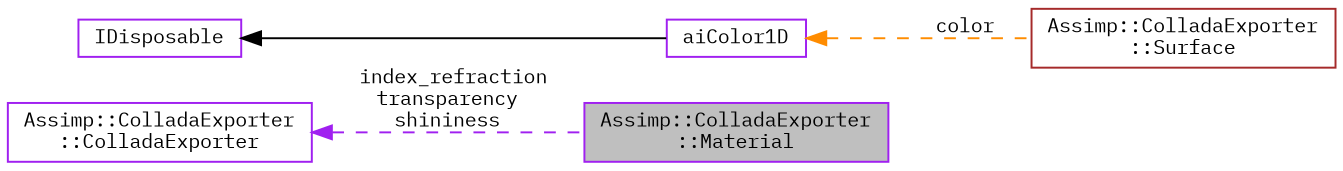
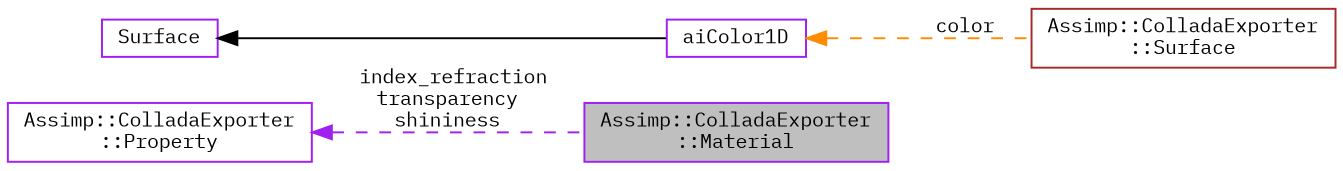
node "IDisposable": label "IDisposable" -> "Surface"
node "Assimp::ColladaExporter ::ColladaExporter": label "Assimp::ColladaExporter ::ColladaExporter" -> "Assimp::ColladaExporter ::Property"
